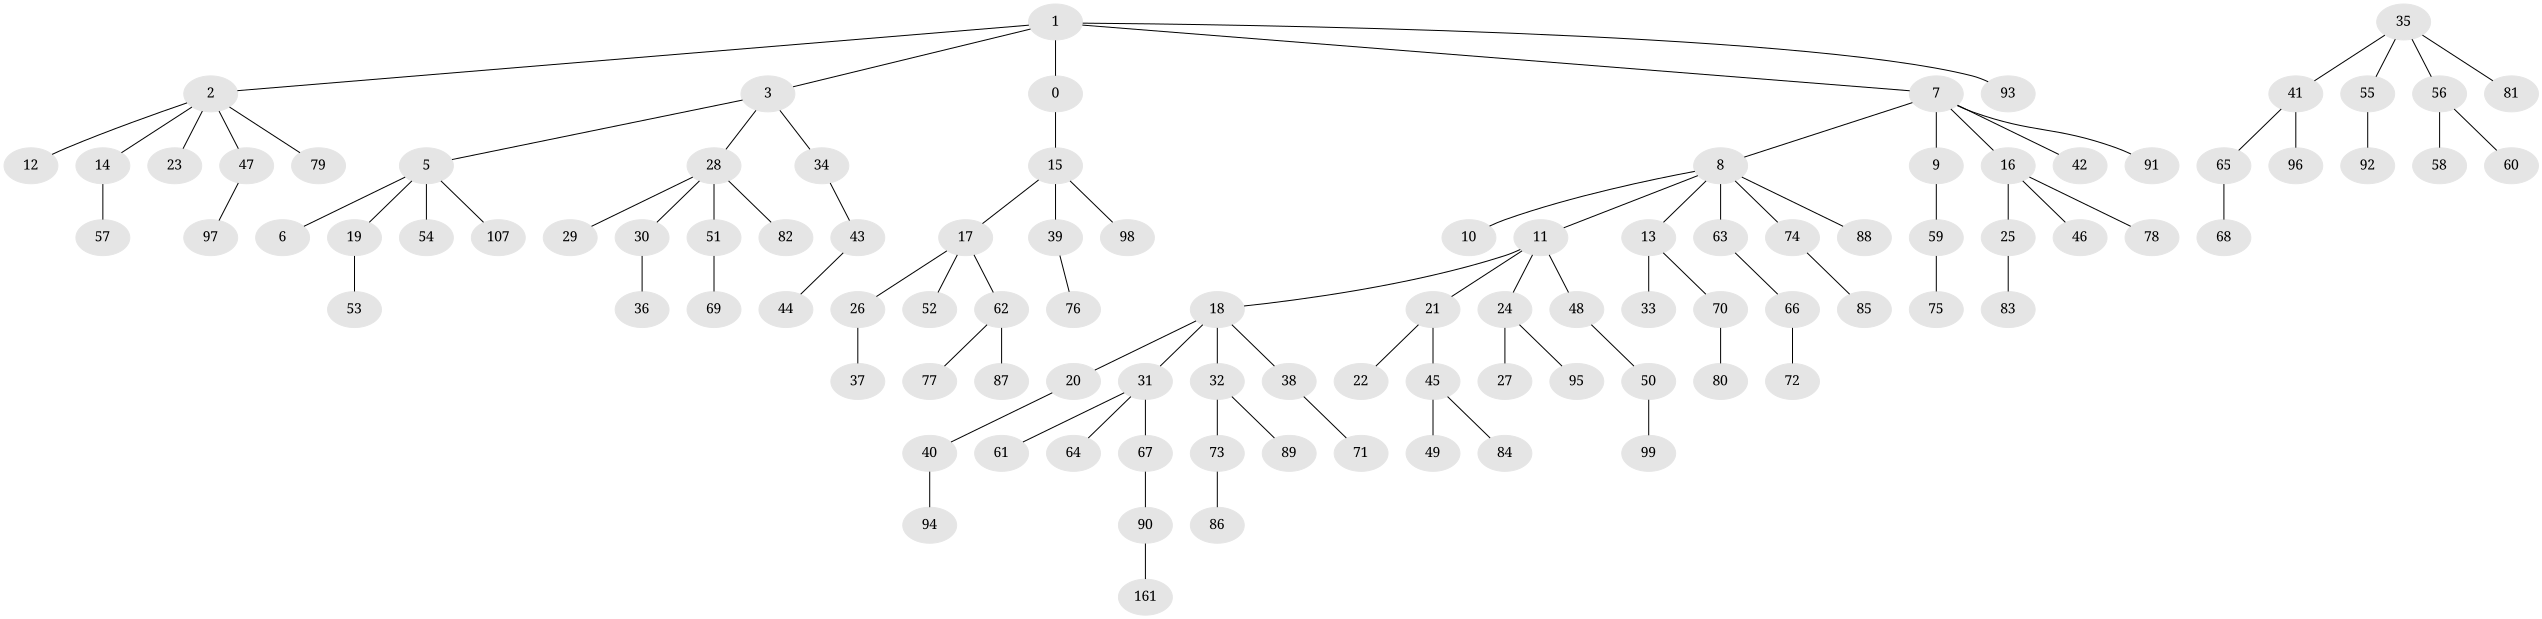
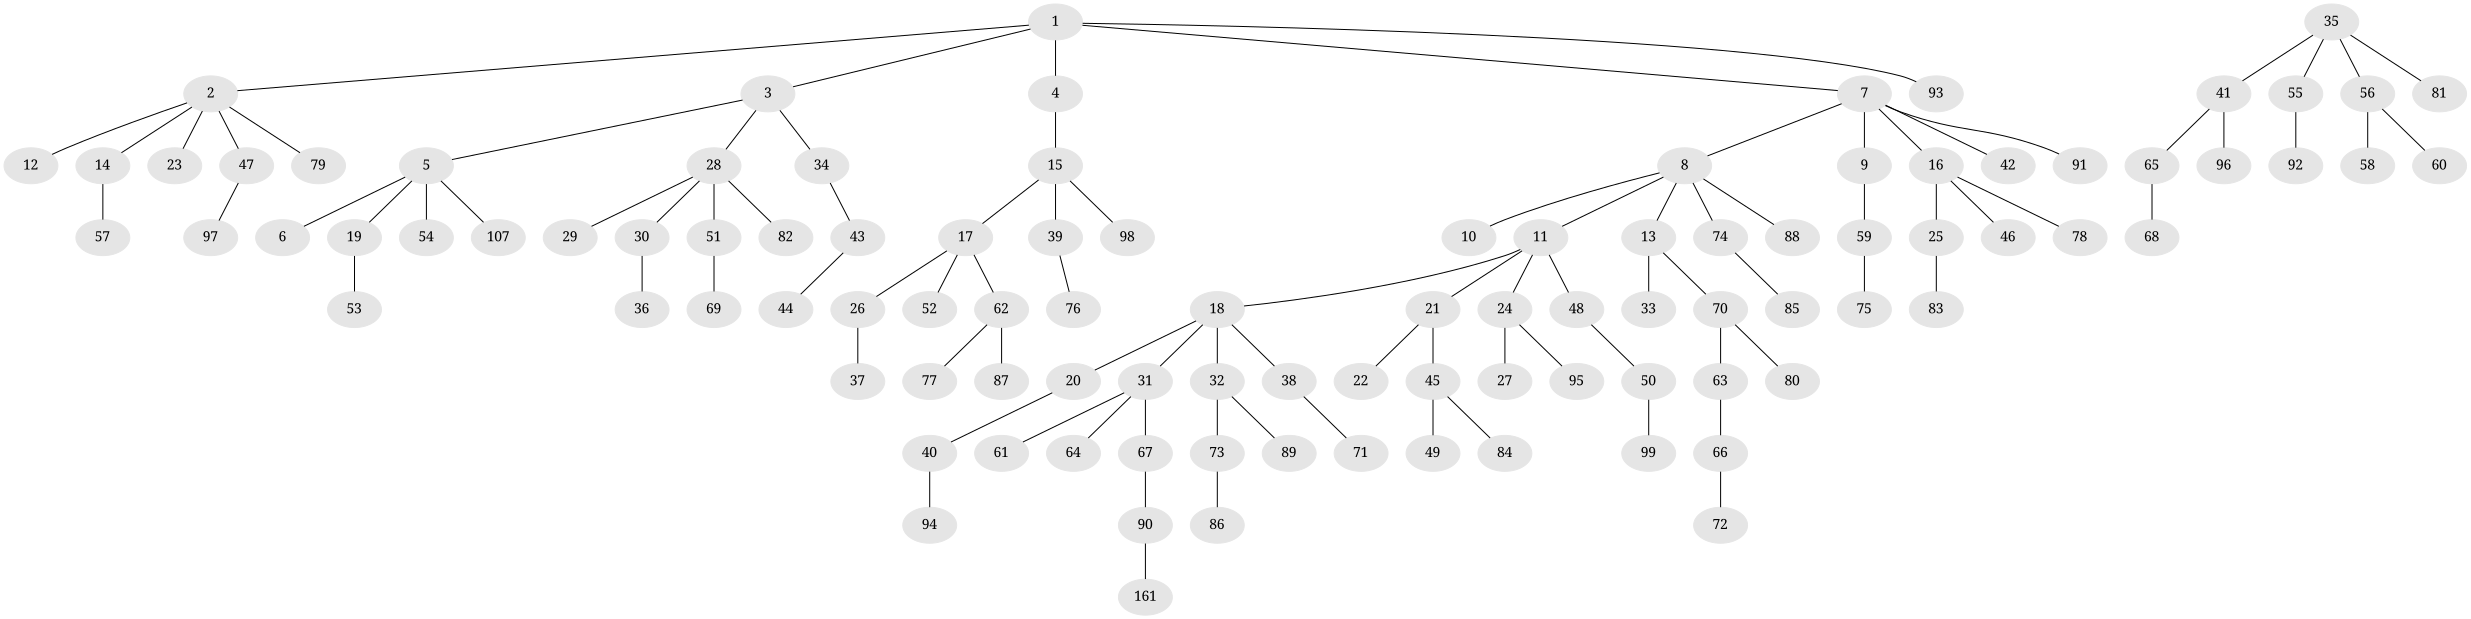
node "0": label "0" -> "4"
edge "8" -- "63": now "70" -- "63"
